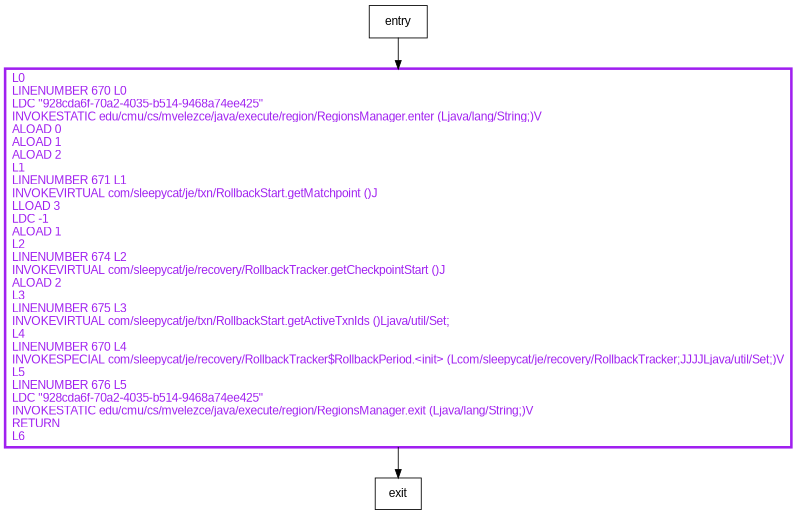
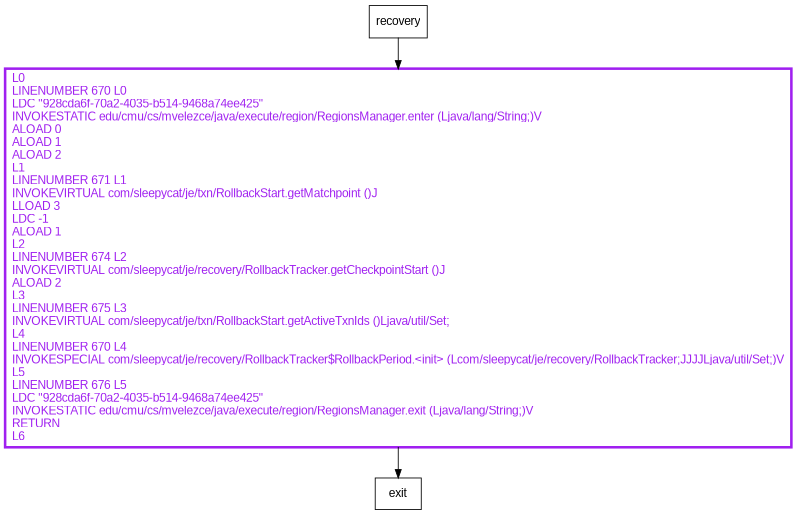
node "entry": label "entry" -> "recovery"
